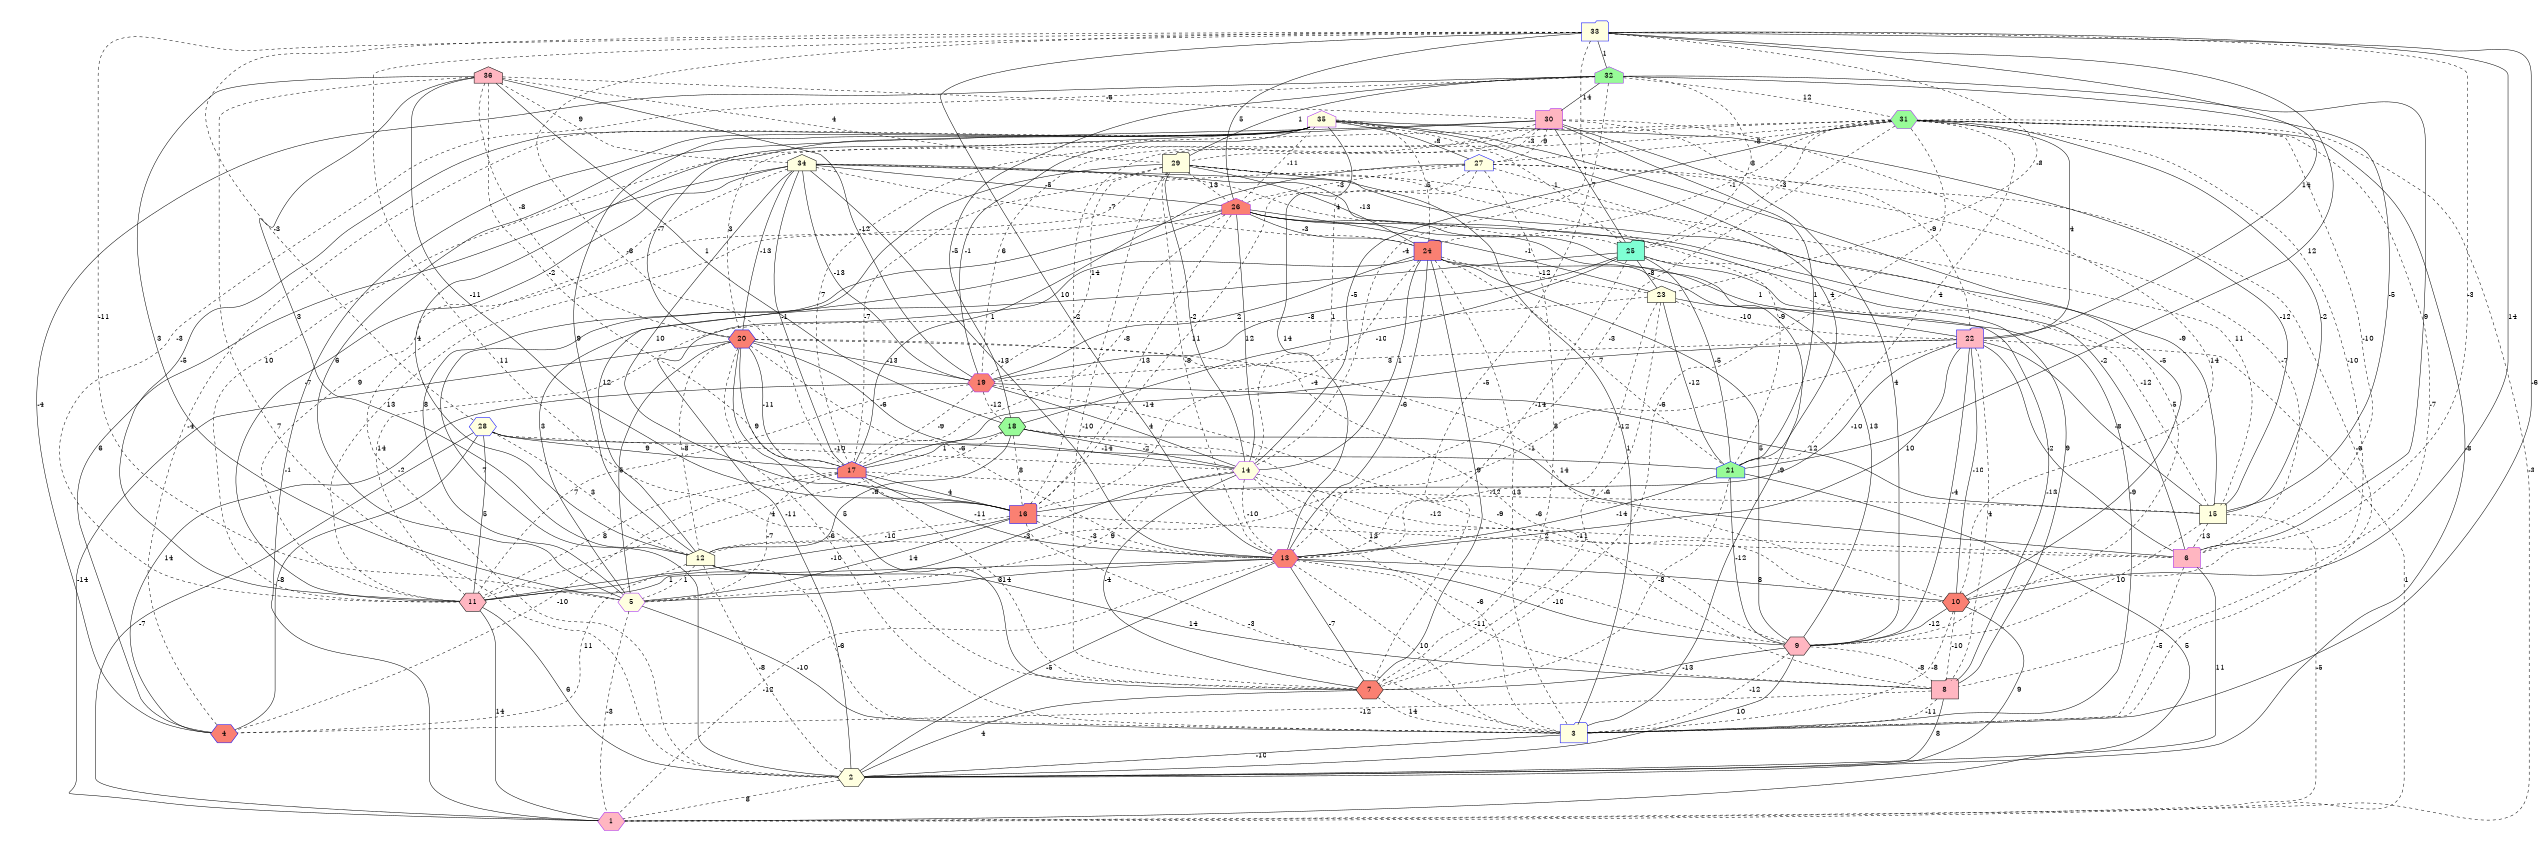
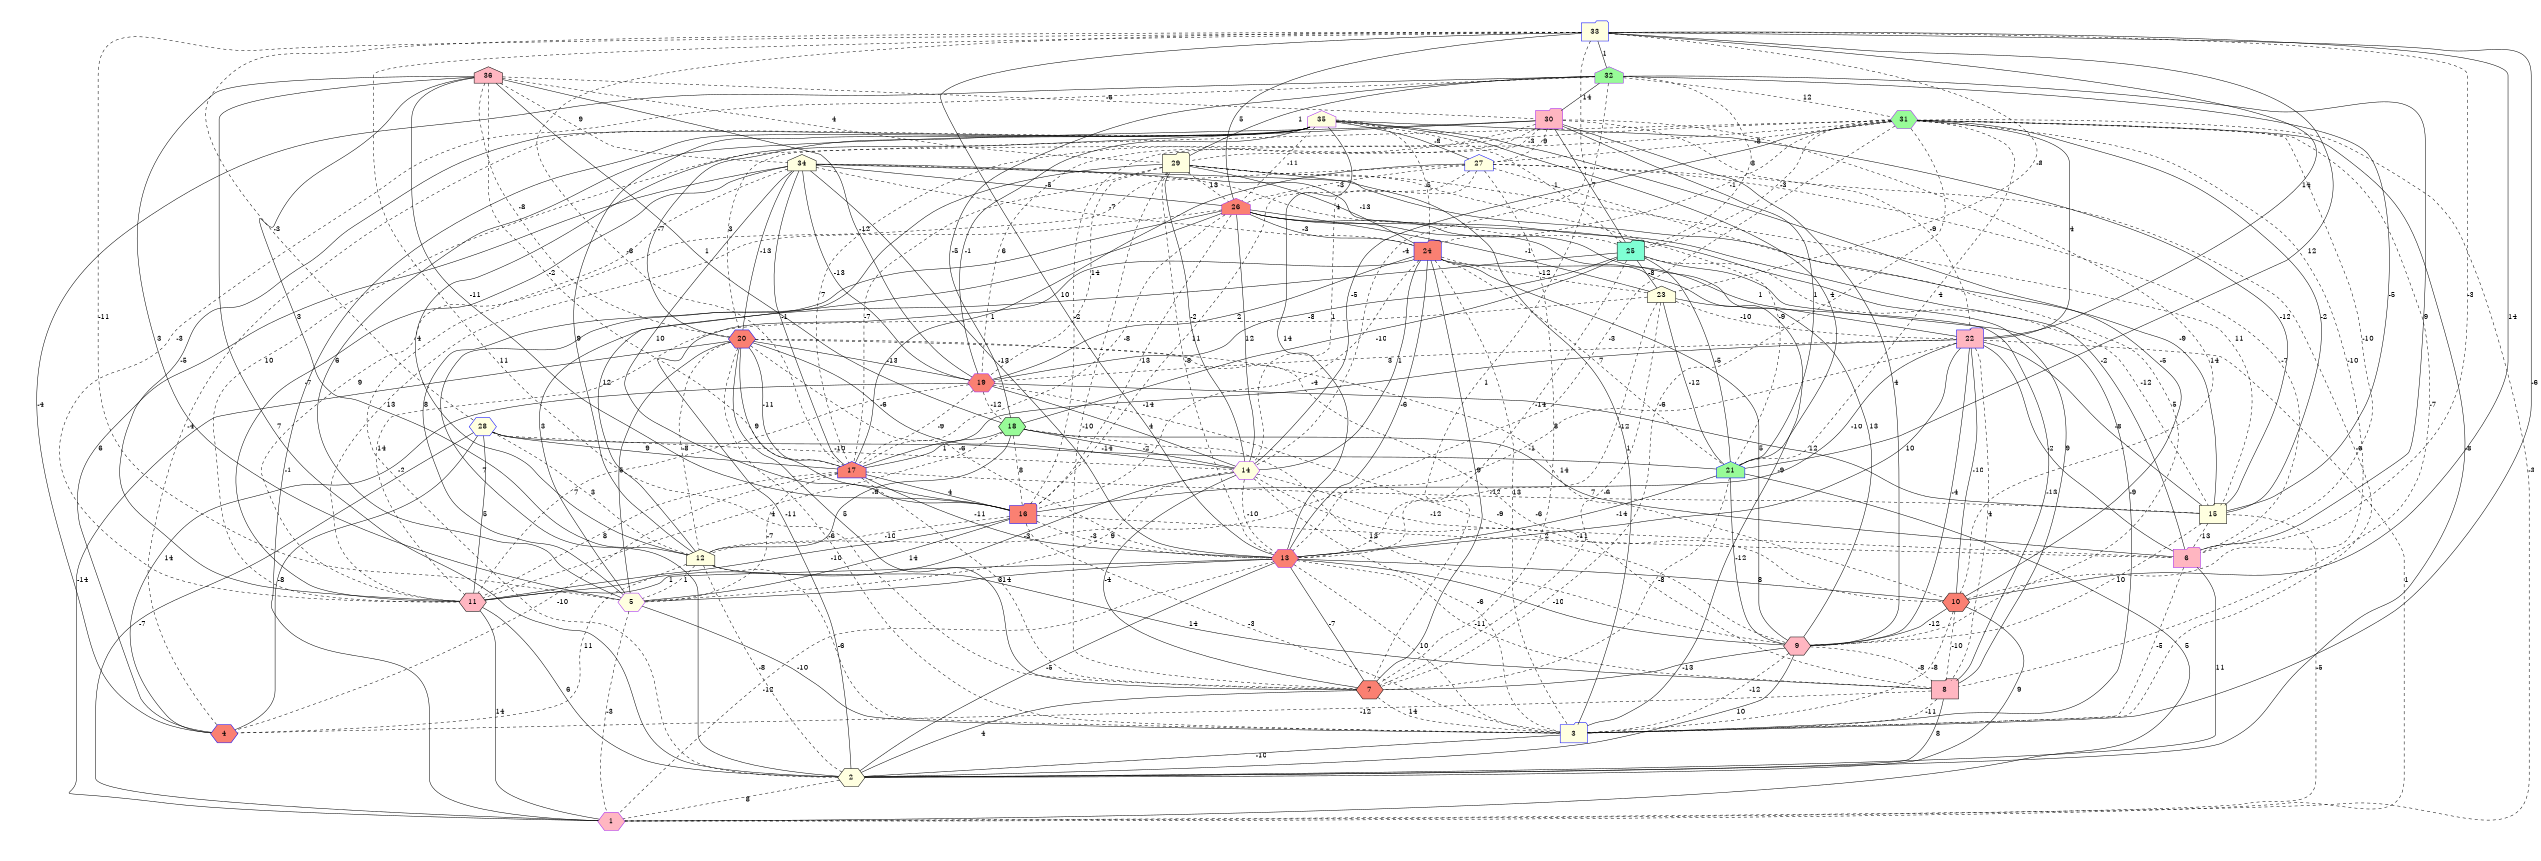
edge "32" -- "7": label "-5" -> "1"
edge "36" -- "2": style dashed -> solid
